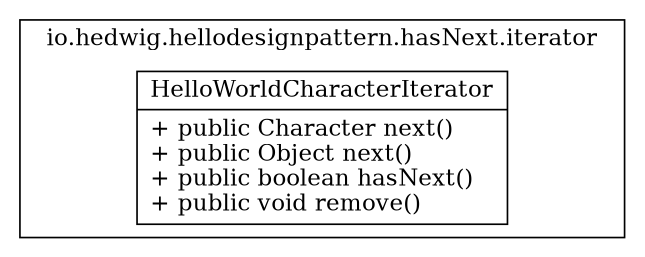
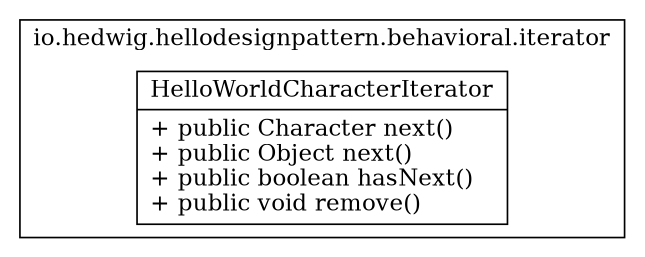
cluster "io.hedwig.hellodesignpattern.hasNext.iterator": label "io.hedwig.hellodesignpattern.hasNext.iterator" -> "io.hedwig.hellodesignpattern.behavioral.iterator"
